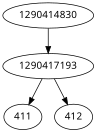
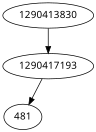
node "1290414830": label "1290414830" -> "1290413830"
node "411": label "411" -> "481"
node "412": removed
